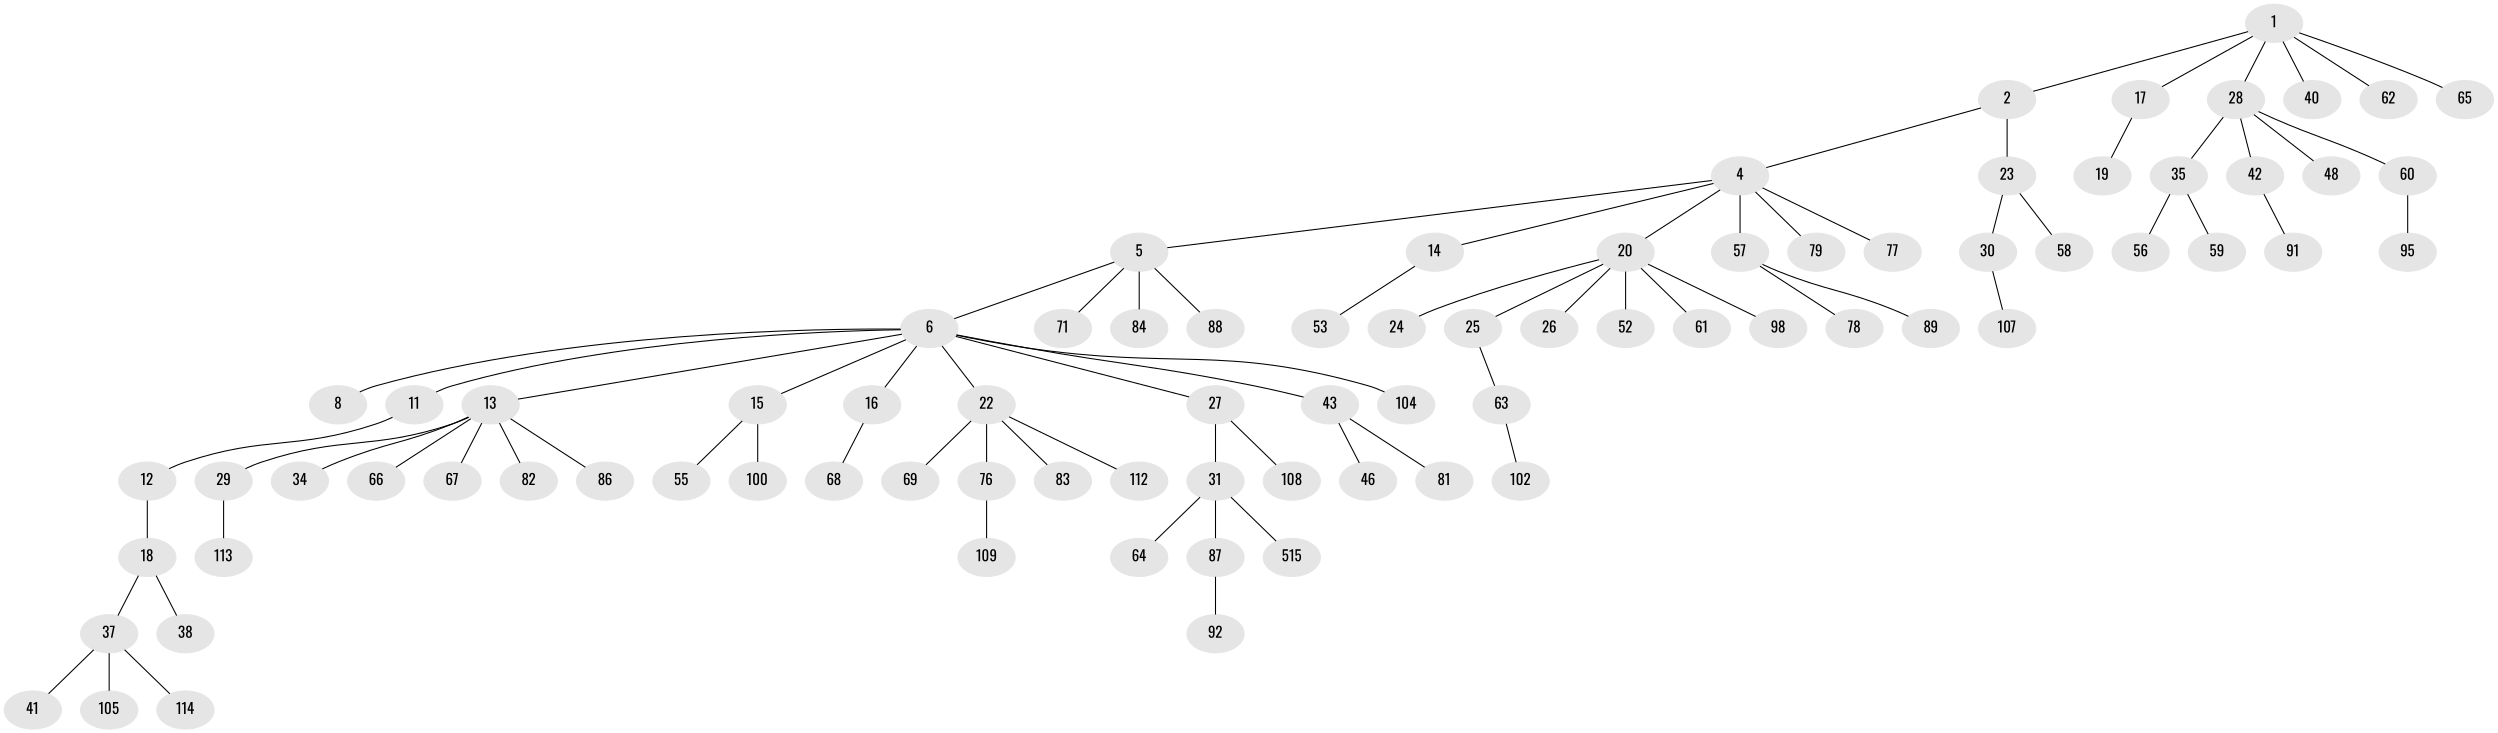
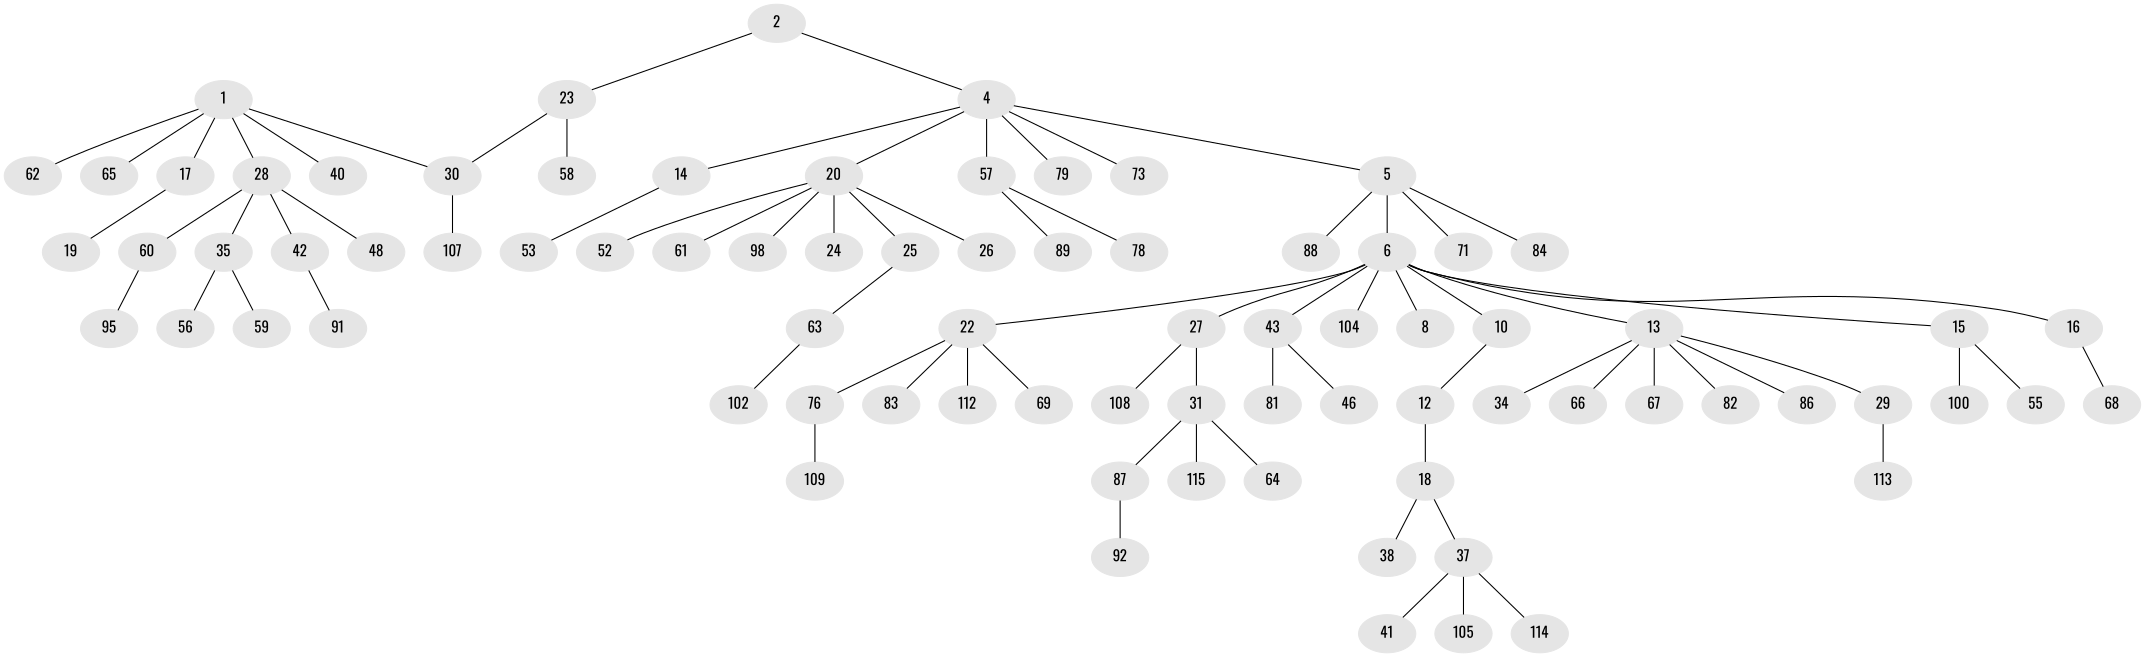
edge "1" -- "2": now "1" -- "30"
node "77": label "77" -> "73"
node "11": label "11" -> "10"
node "515": label "515" -> "115"
